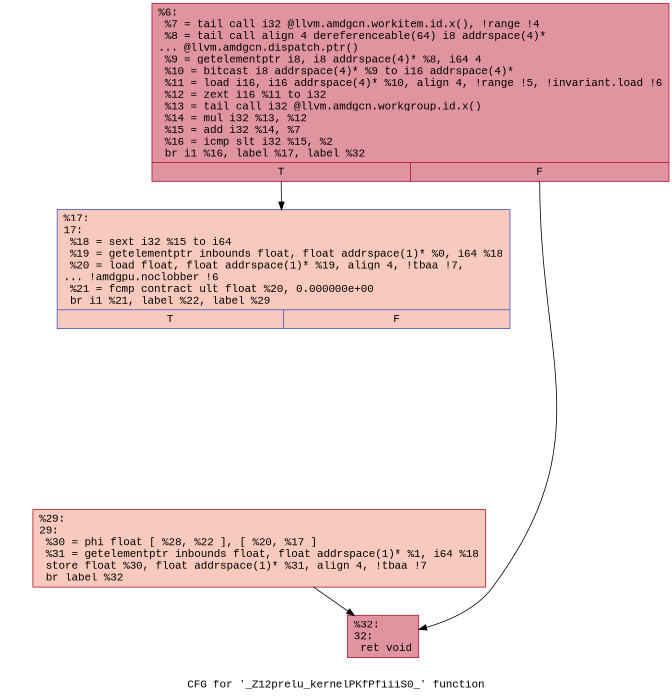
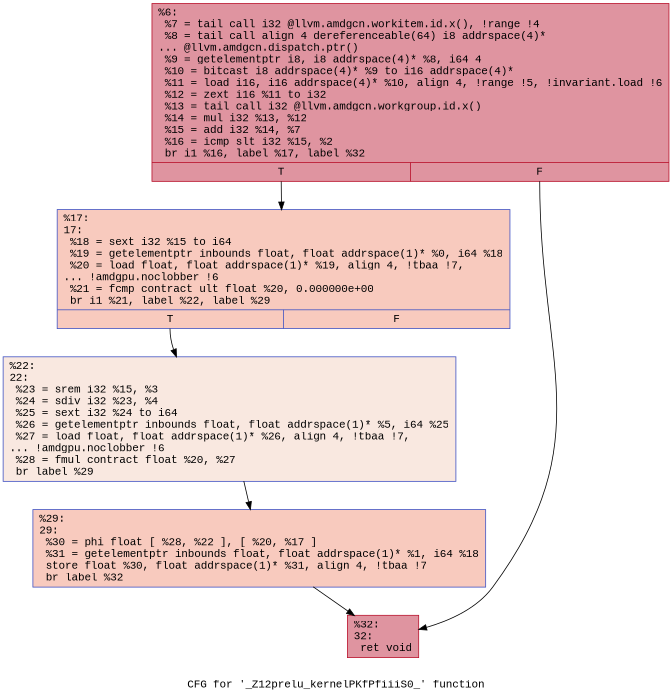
node "%22:": added
node "%29:": color #b70d28ff -> #3d50c3ff
